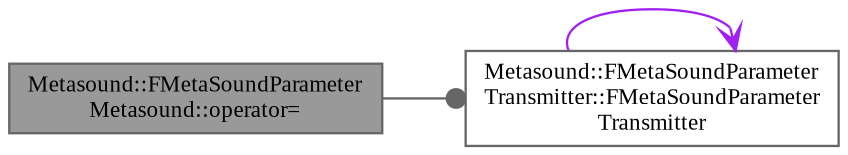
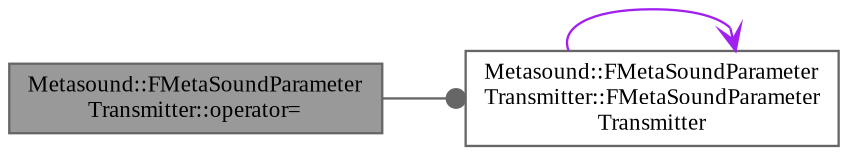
node "Metasound::FMetaSoundParameter Metasound::operator=": label "Metasound::FMetaSoundParameter Metasound::operator=" -> "Metasound::FMetaSoundParameter Transmitter::operator="
